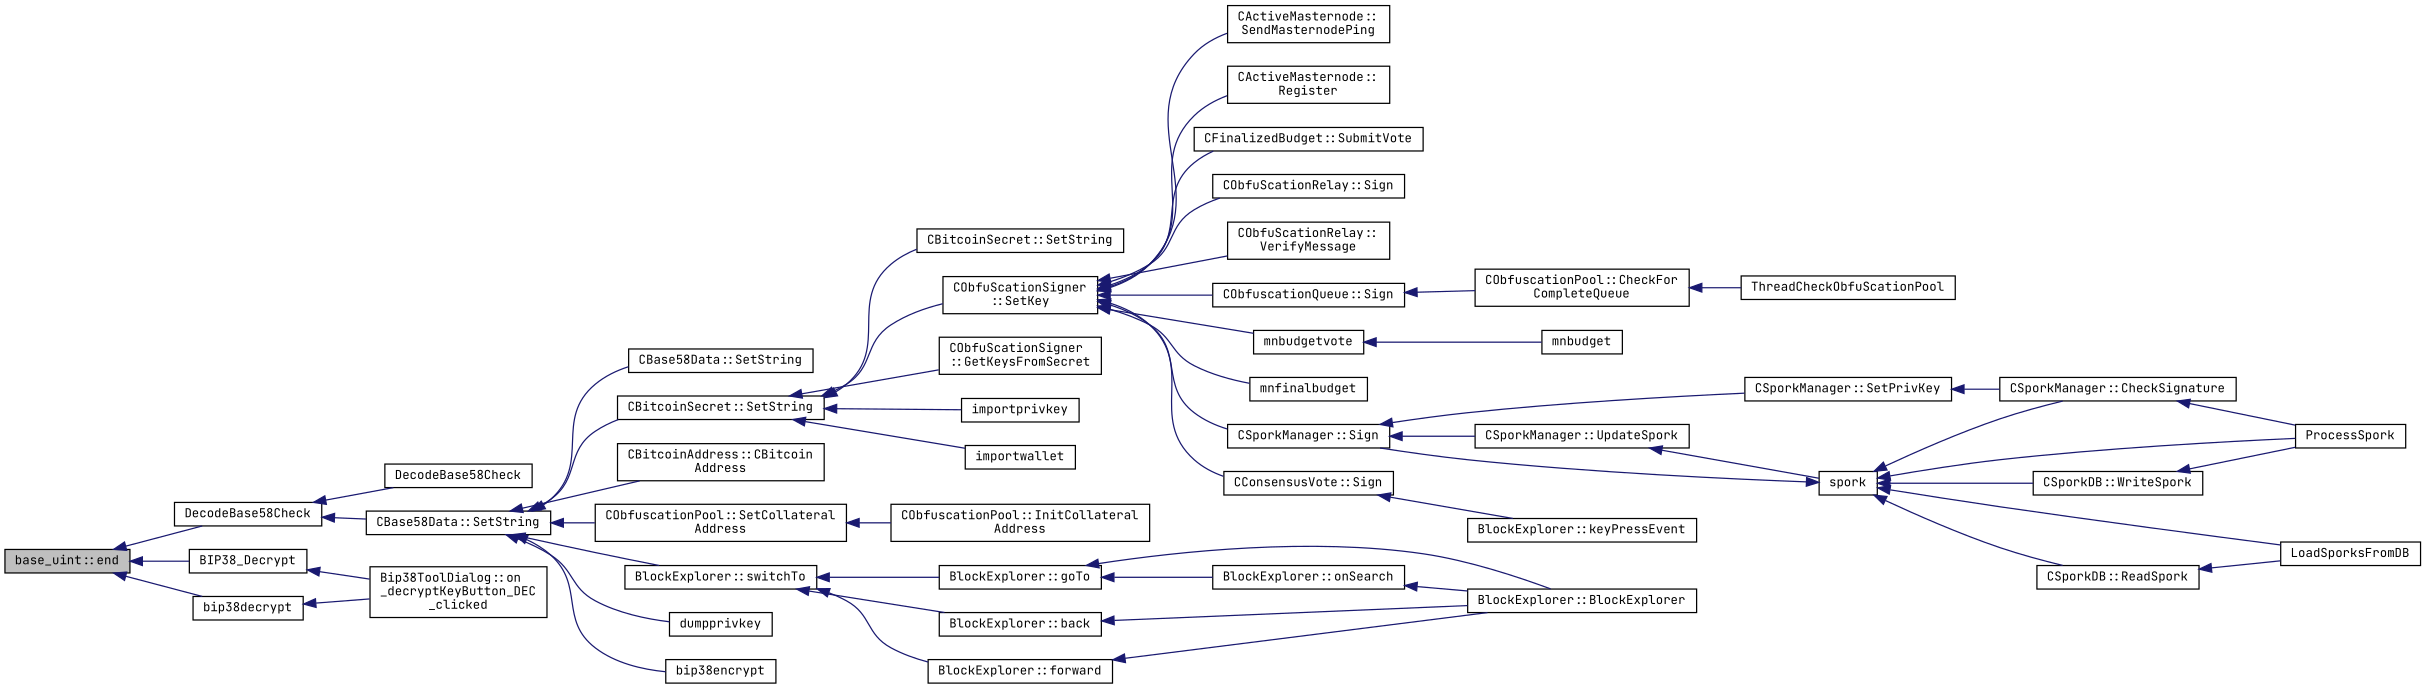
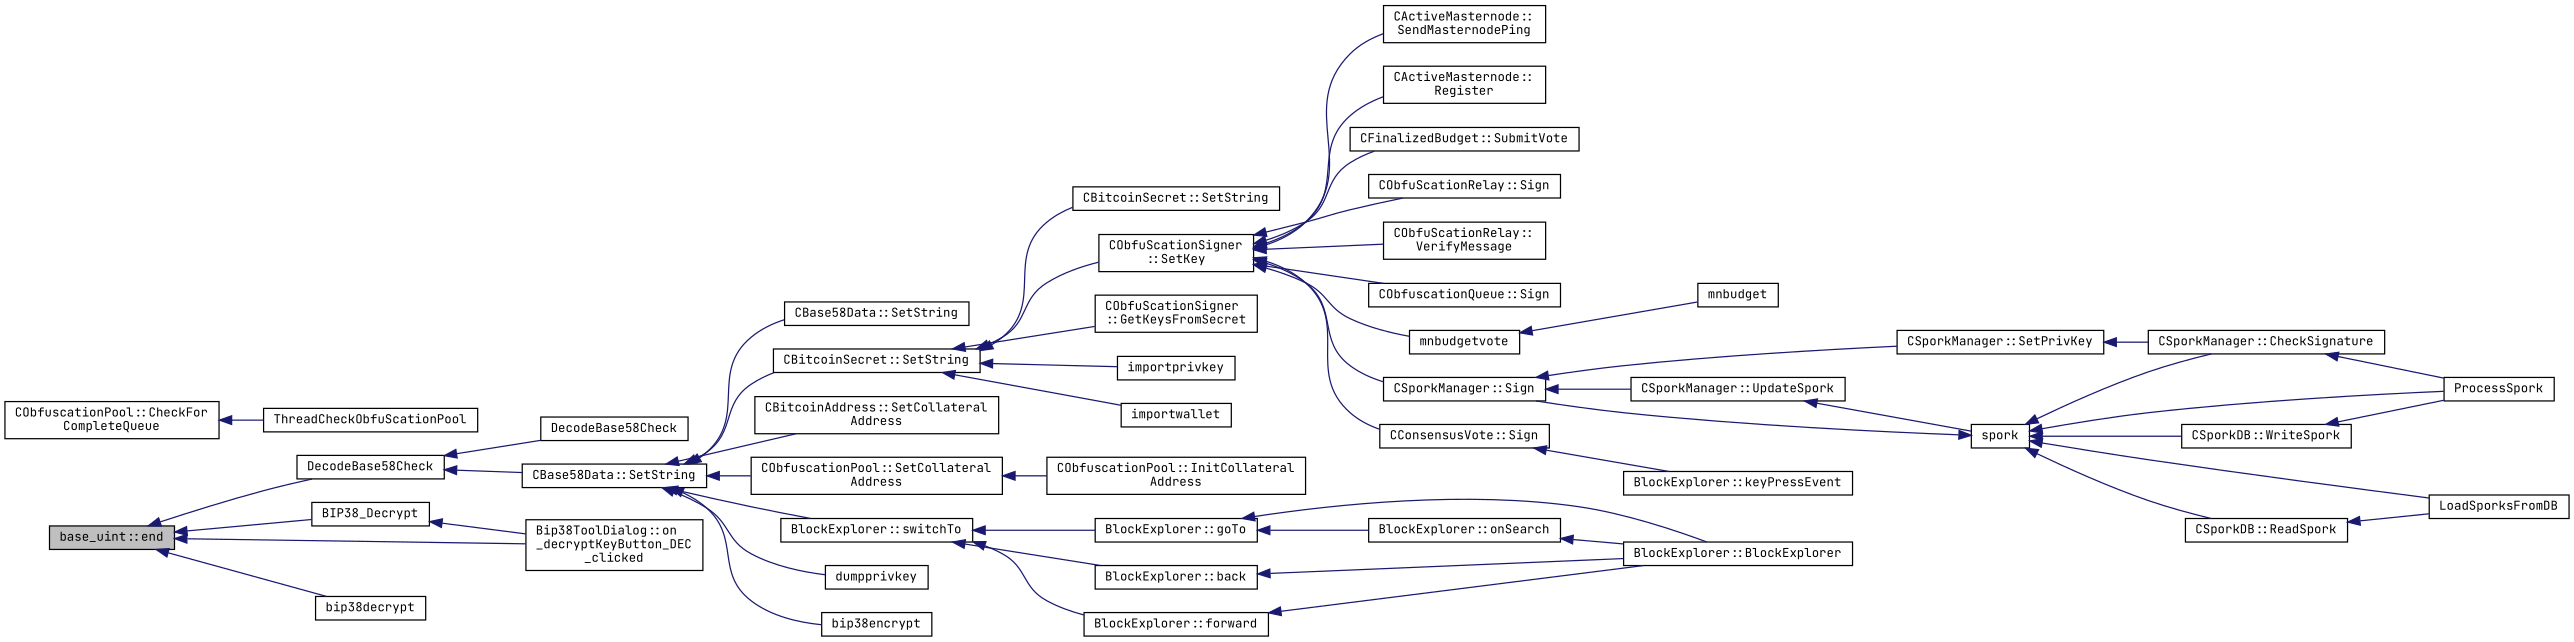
edge "CObfuscationPool::CheckFor CompleteQueue" -> "CObfuscationQueue::Sign": removed
node "mnfinalbudget": removed
node "CBitcoinAddress::CBitcoin Address": label "CBitcoinAddress::CBitcoin Address" -> "CBitcoinAddress::SetCollateral Address"
edge "Bip38ToolDialog::on _decryptKeyButton_DEC _clicked" -> "bip38decrypt": now "Bip38ToolDialog::on _decryptKeyButton_DEC _clicked" -> "base_uint::end"
